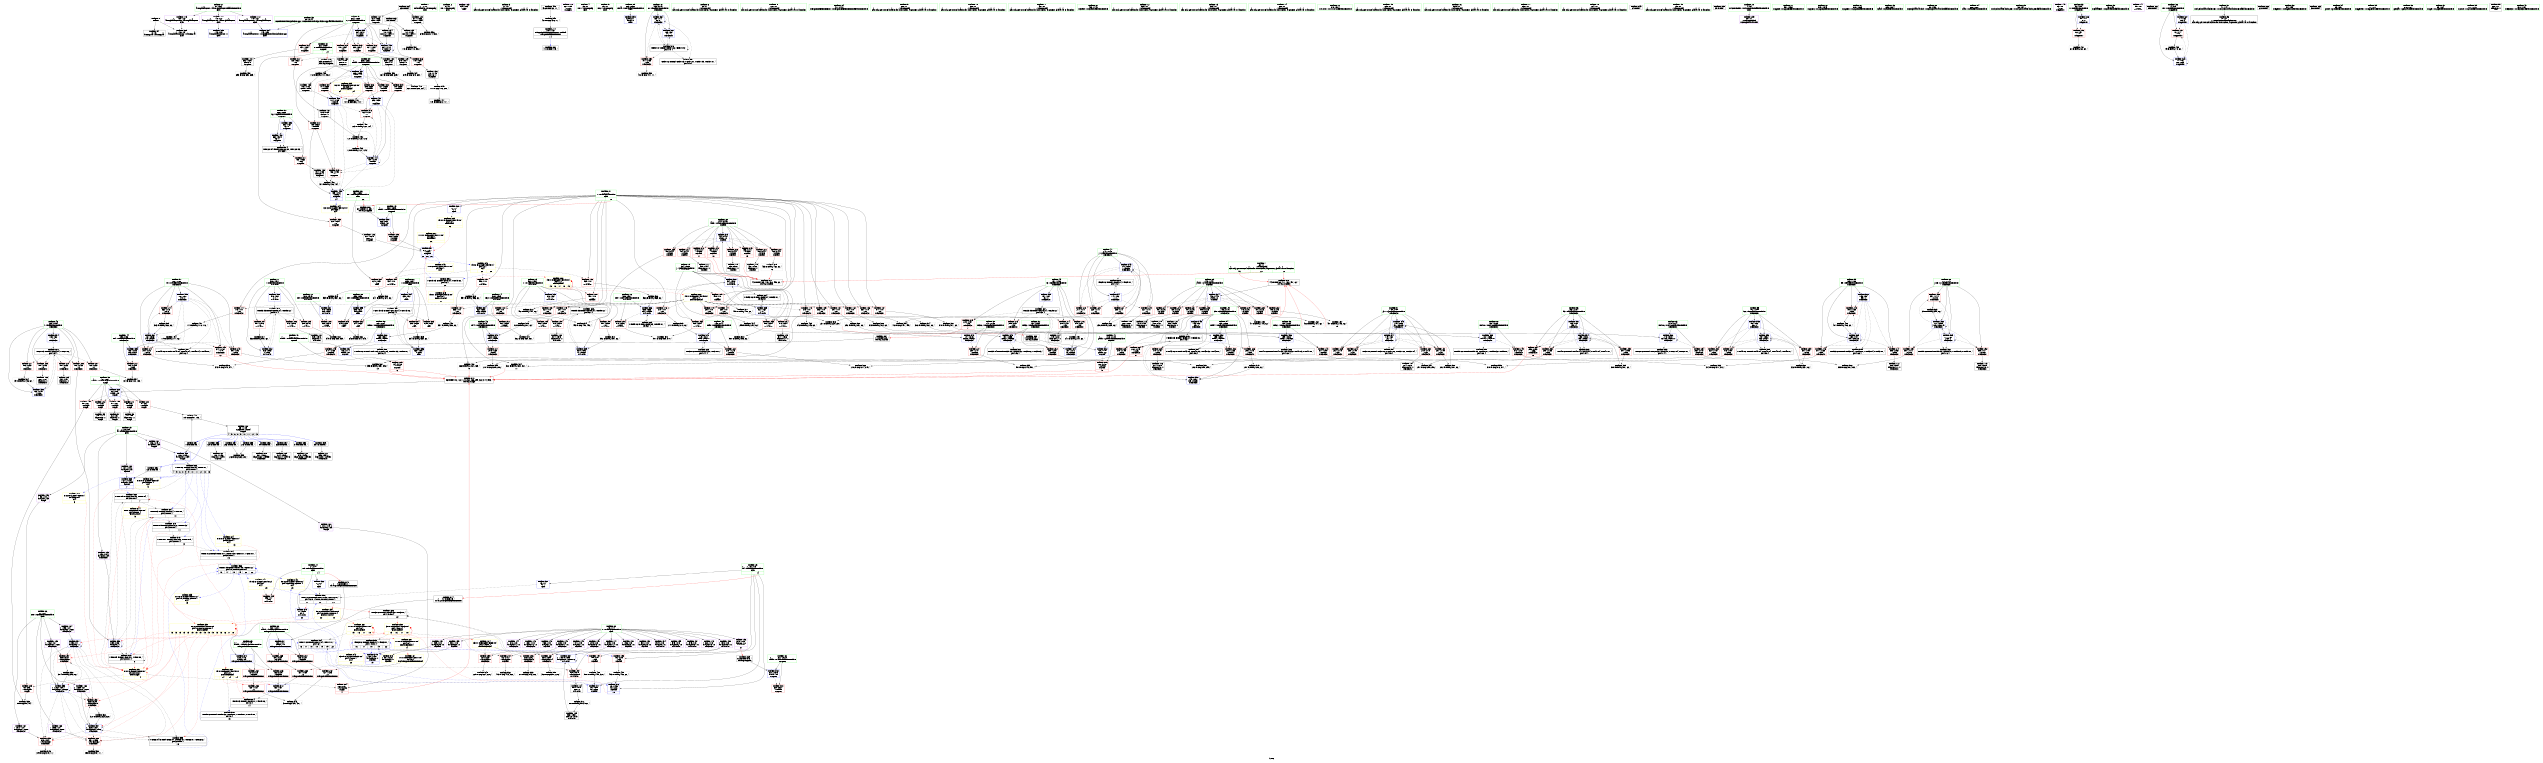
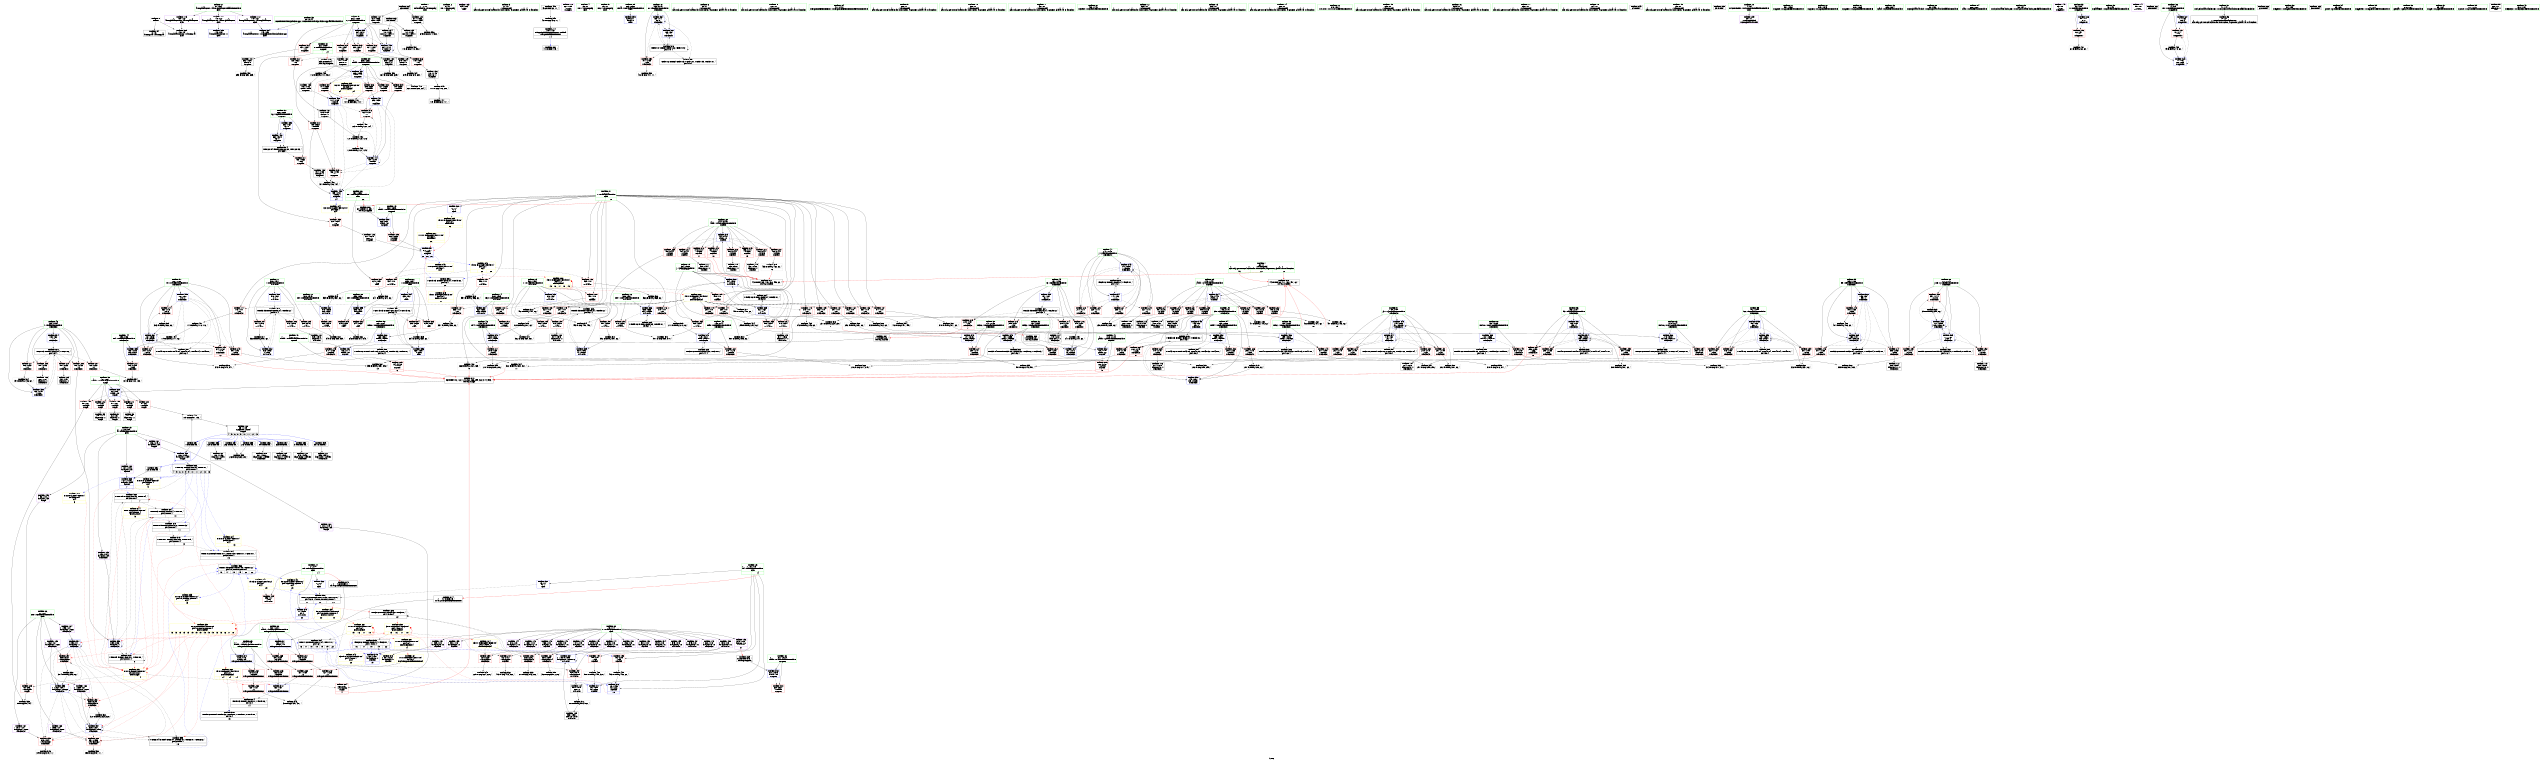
node "NodeID: 130": text "_Z2gnRx" -> "_Z5gnRx"
node "NodeID: 514": removed
